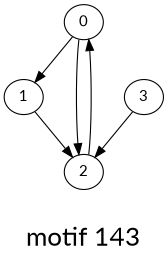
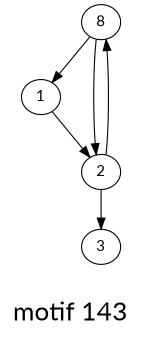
node "0": label "0" -> "8"
edge "3" -> "2": reversed
